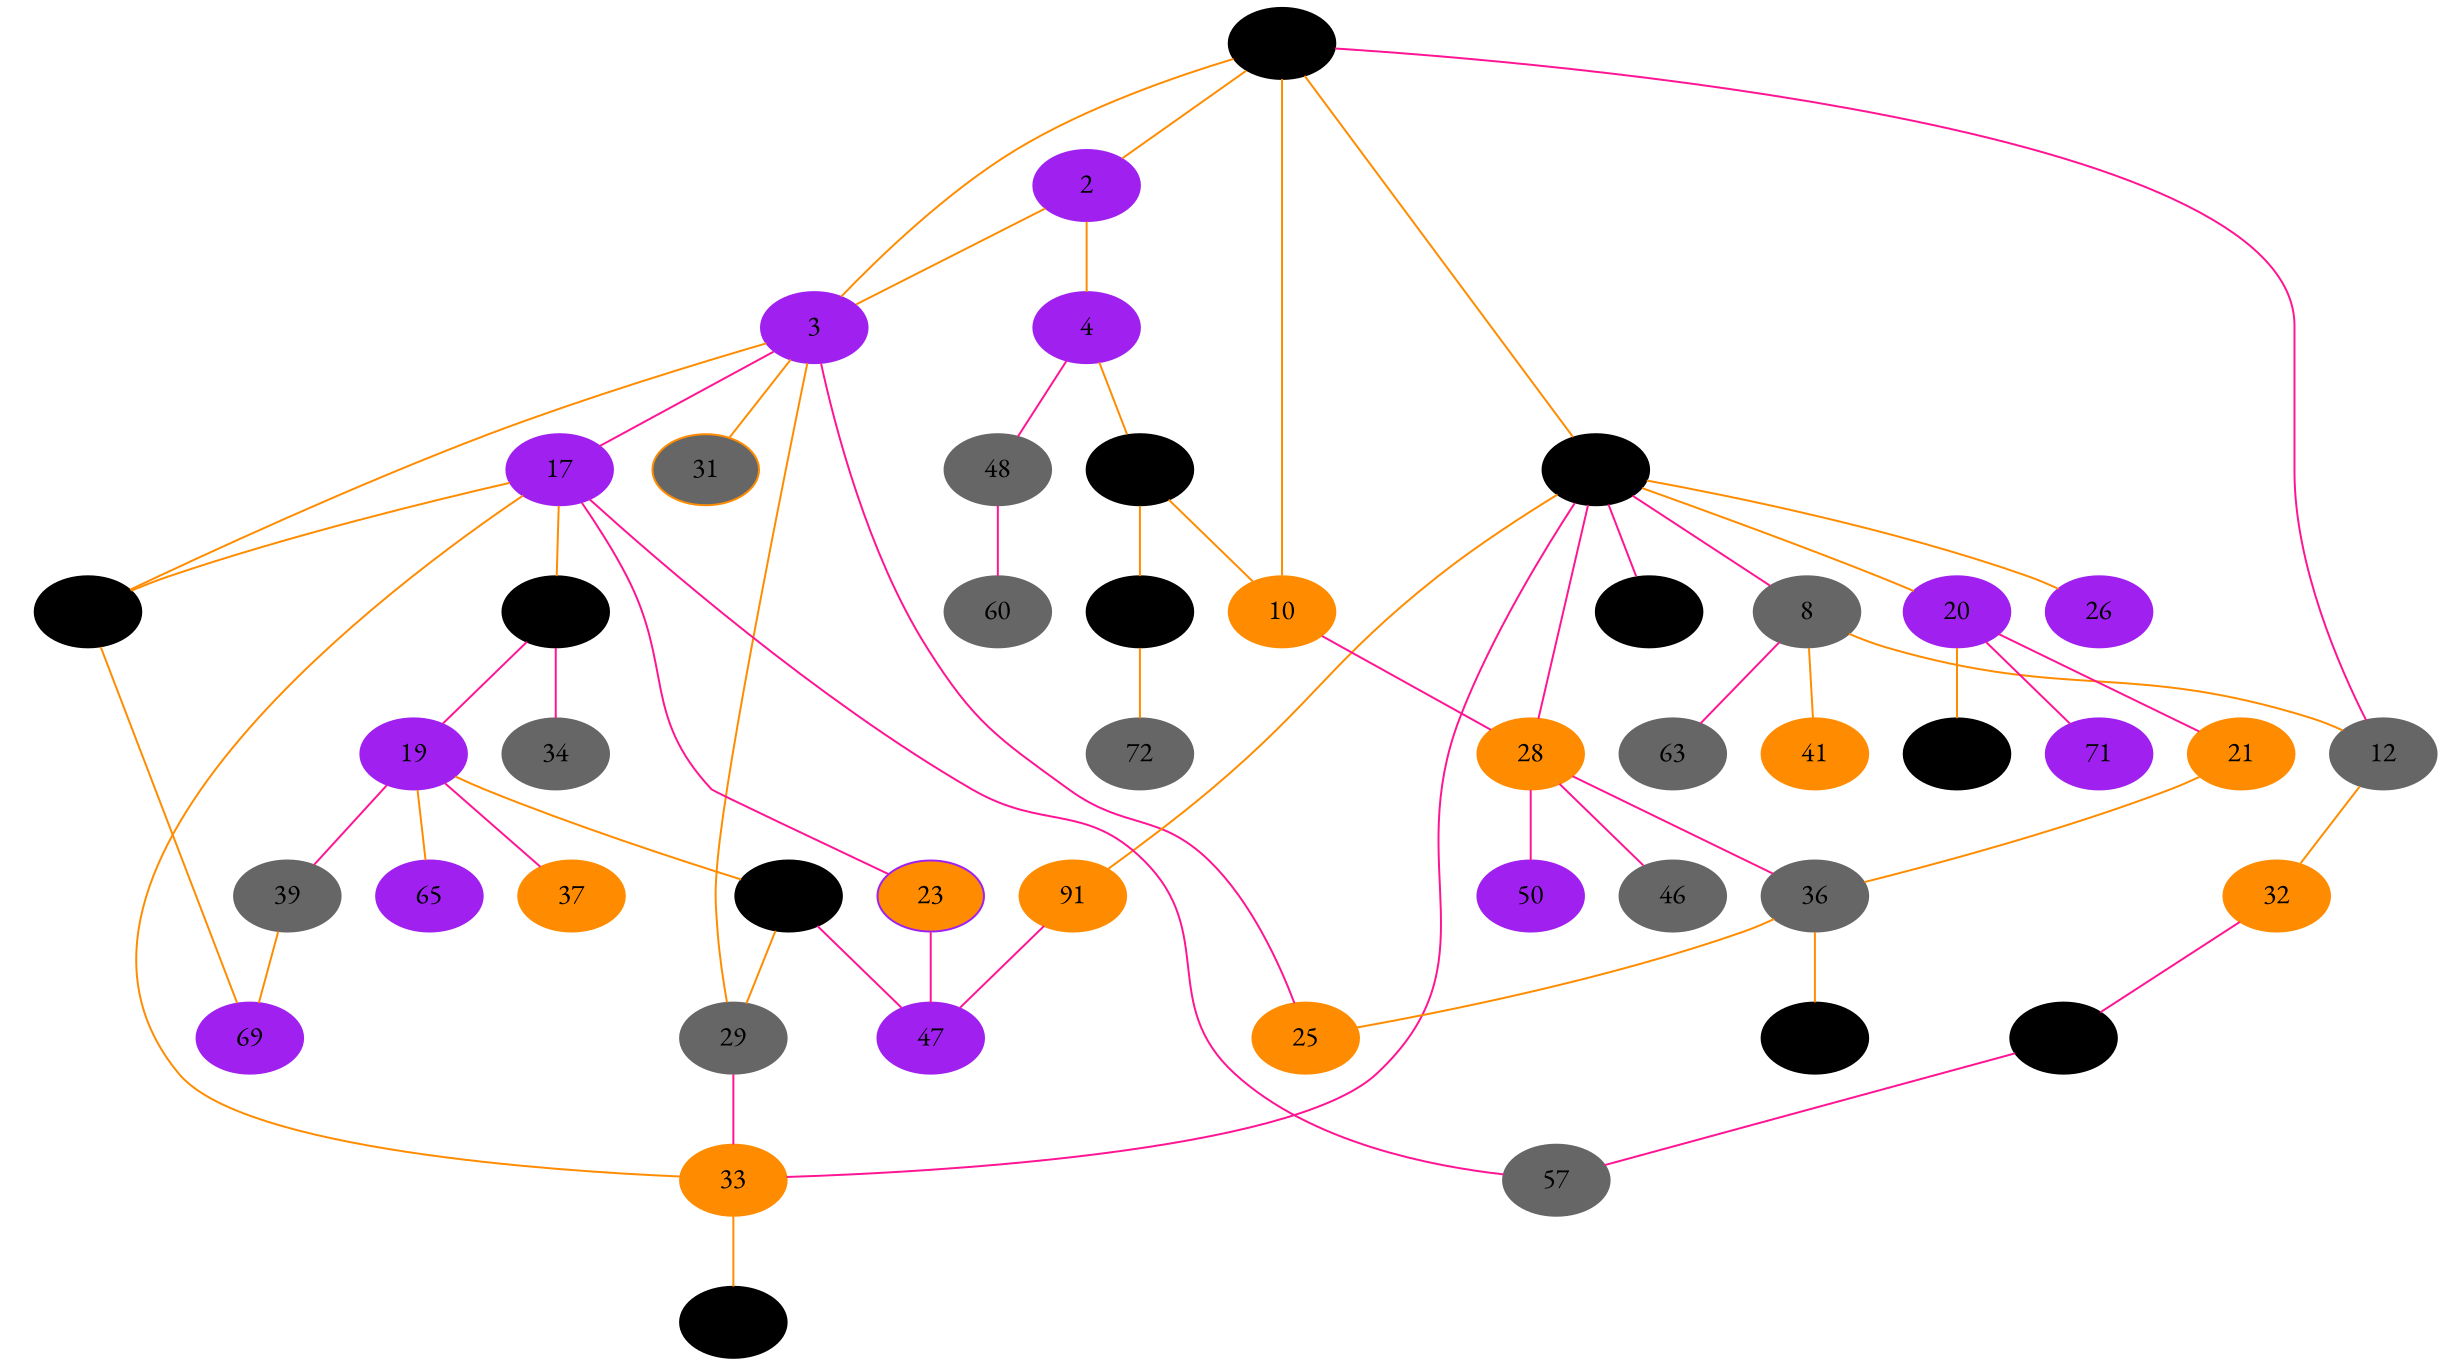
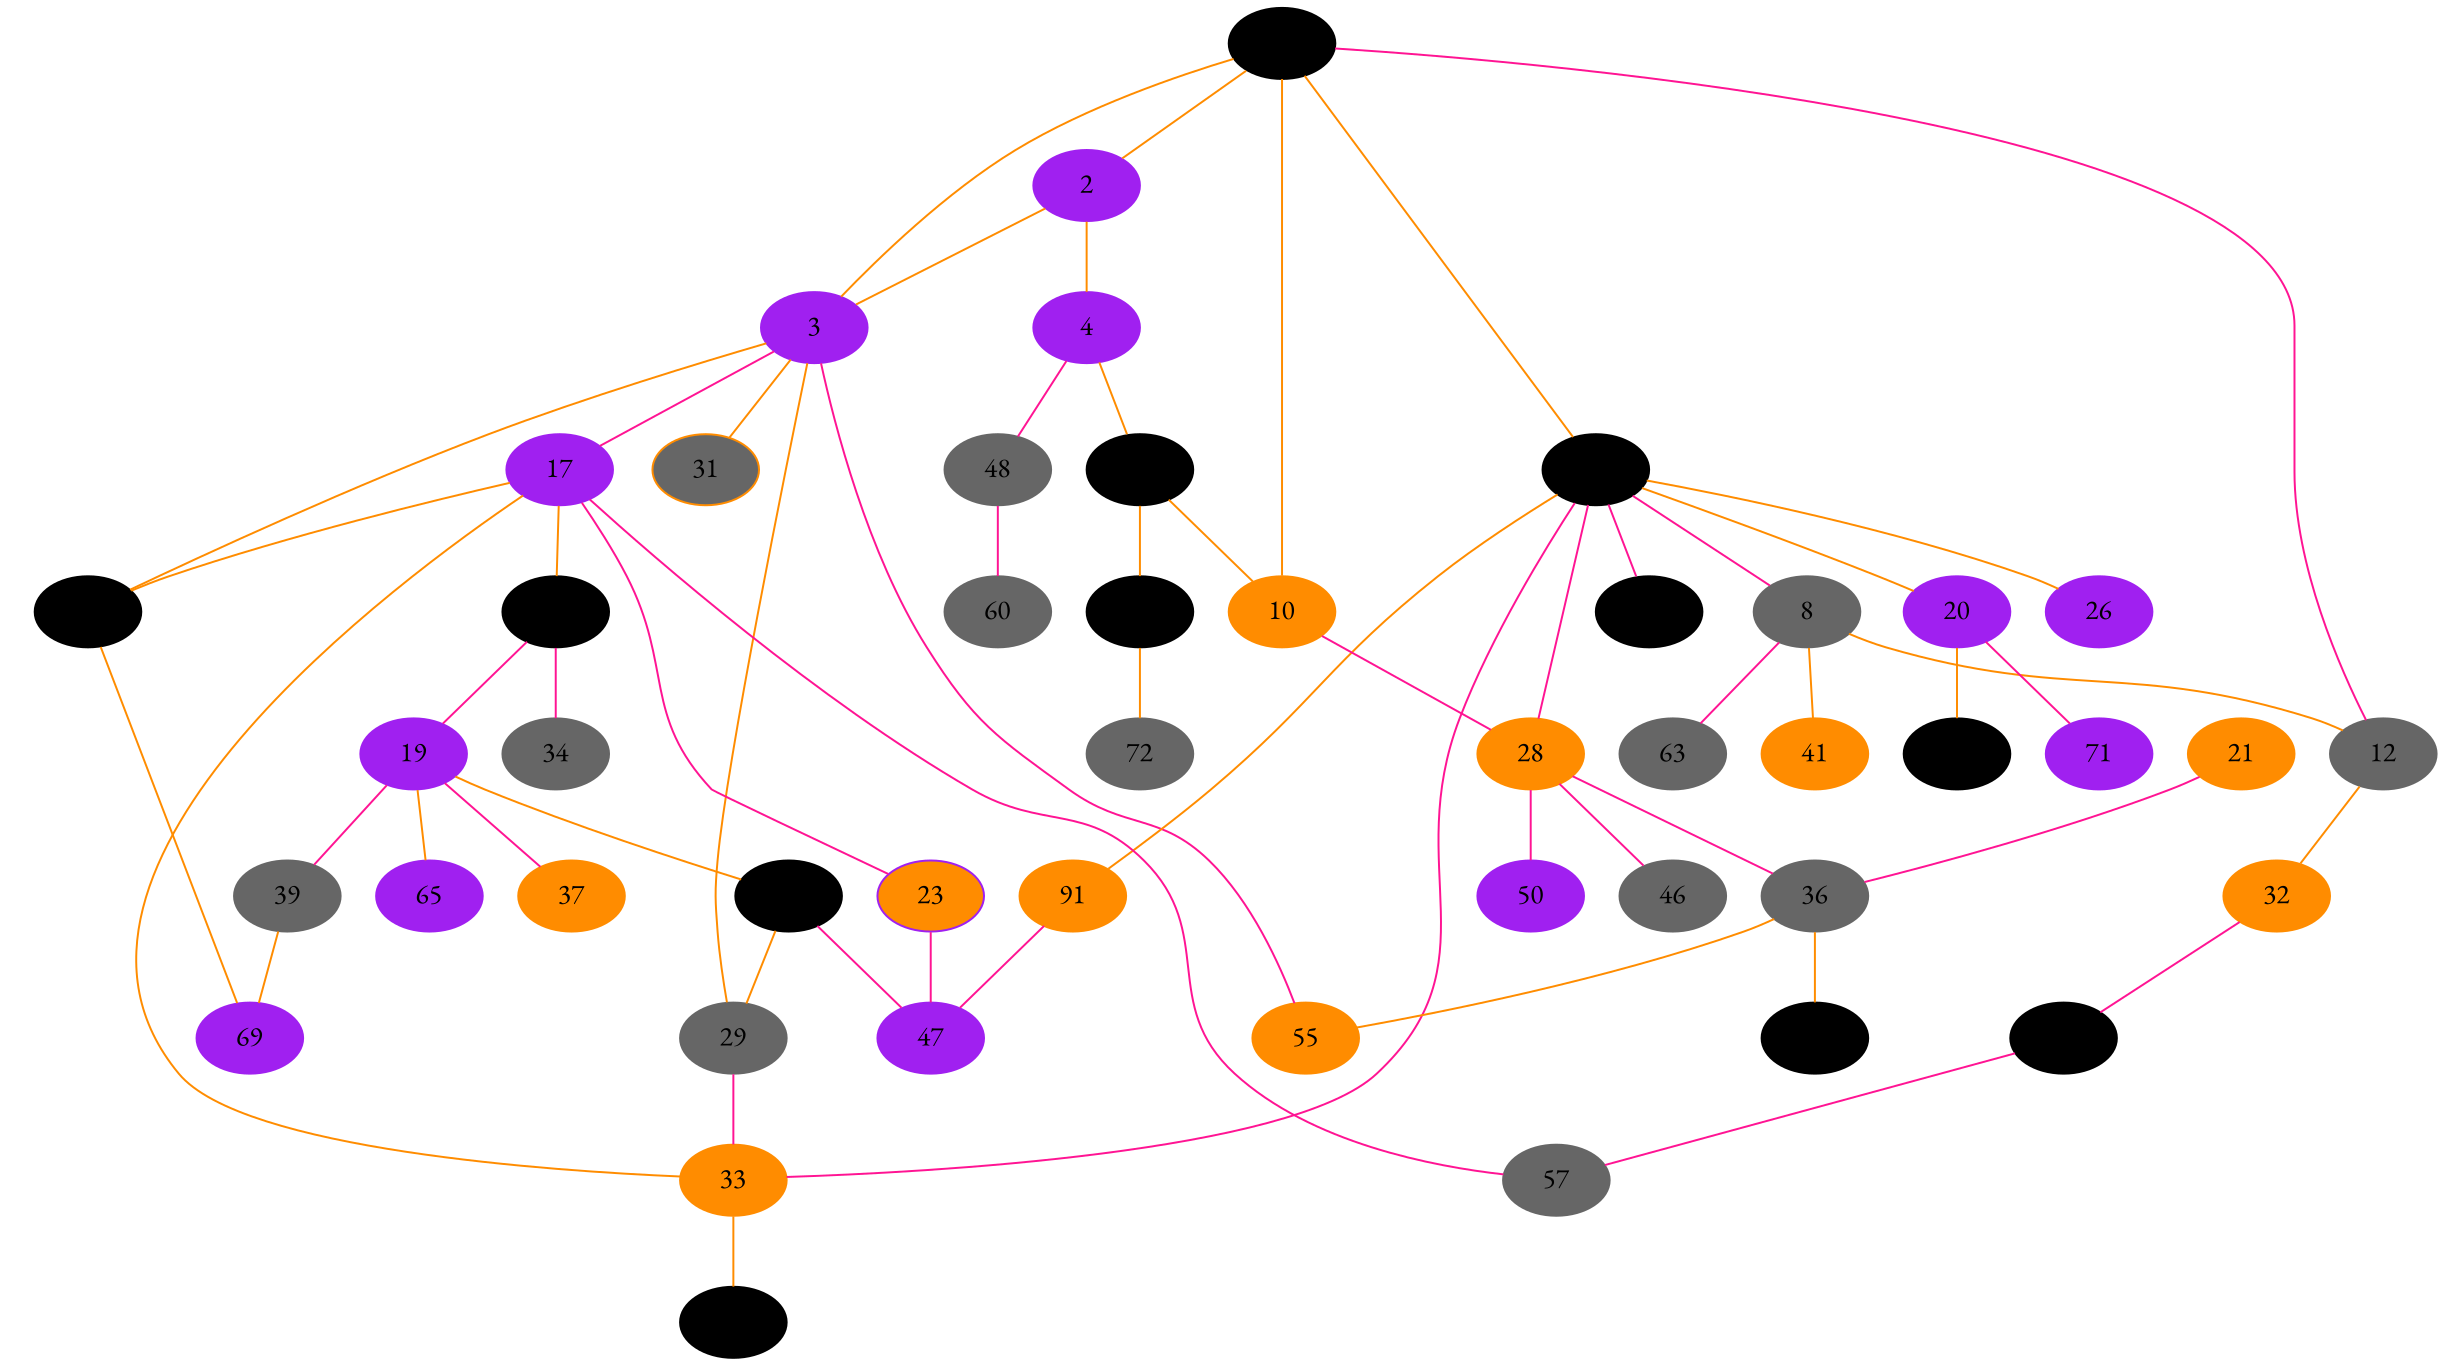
edge "20" -- "21": removed
edge "21" -- "36": color darkorange -> deeppink
node "25": label "25" -> "55"
